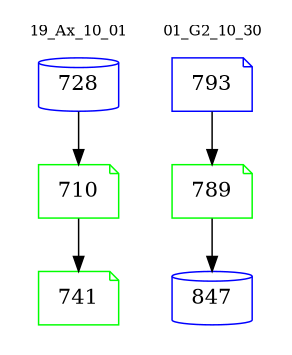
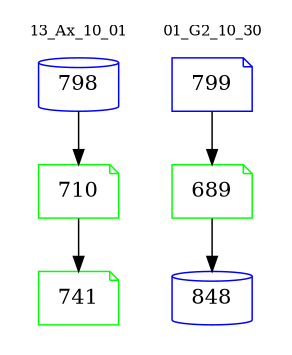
cluster "19_Ax_10_01": label "19_Ax_10_01" -> "13_Ax_10_01"
node "728": label "728" -> "798"
node "793": label "793" -> "799"
node "789": label "789" -> "689"
node "847": label "847" -> "848"
